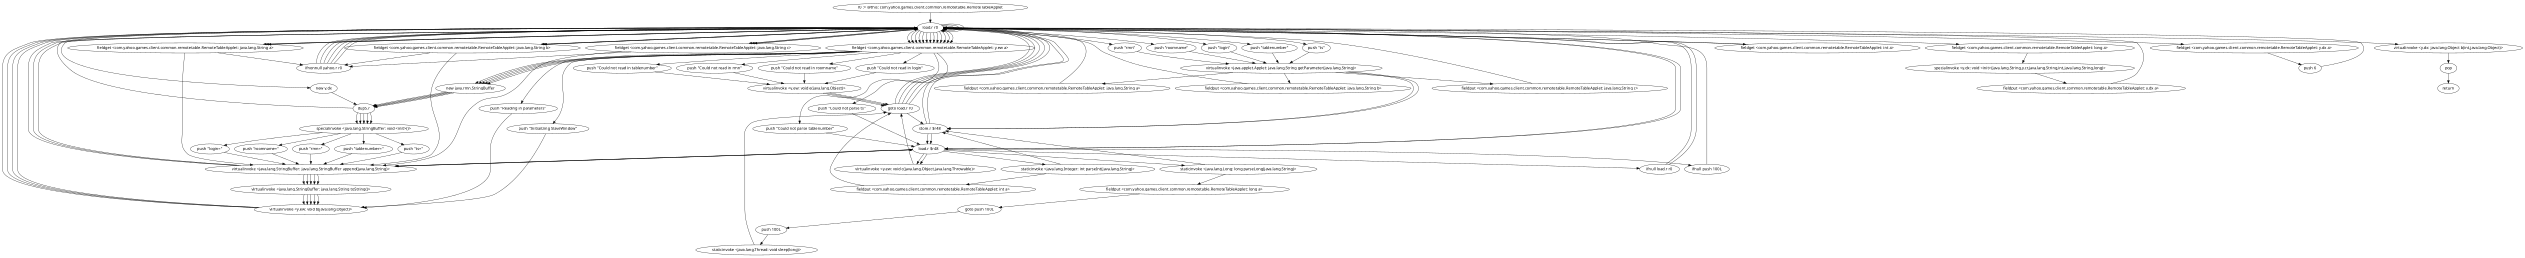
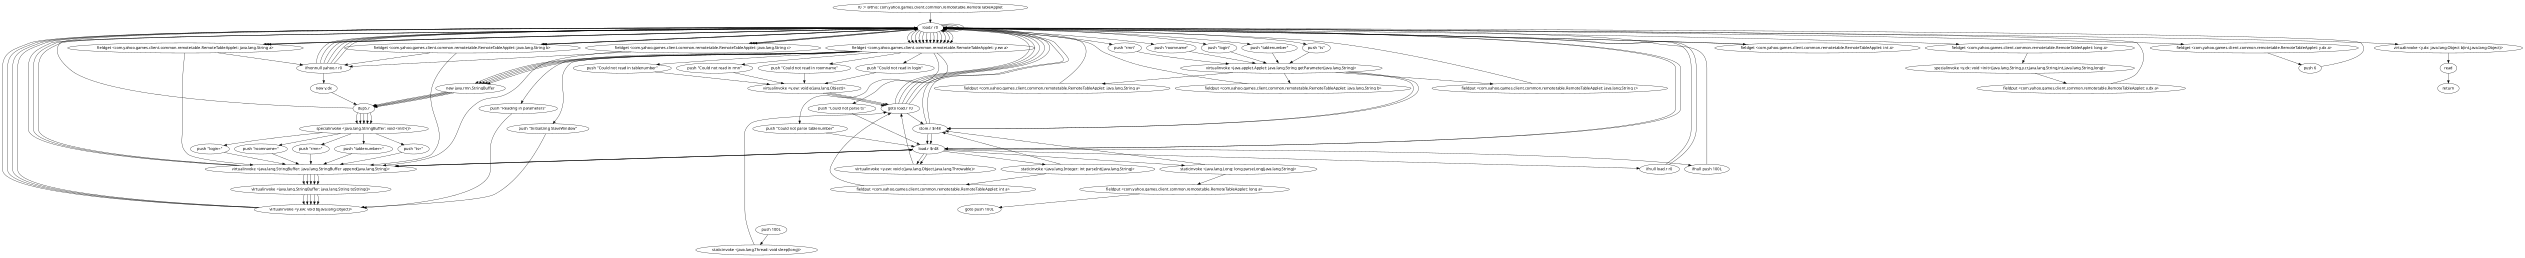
edge "load.r r0" -> "new y.dx": now "ifnonnull yahoo.r r0" -> "new y.dx"
node "pop": label "pop" -> "read"
edge "goto push 100L" -> "push 100L": removed
